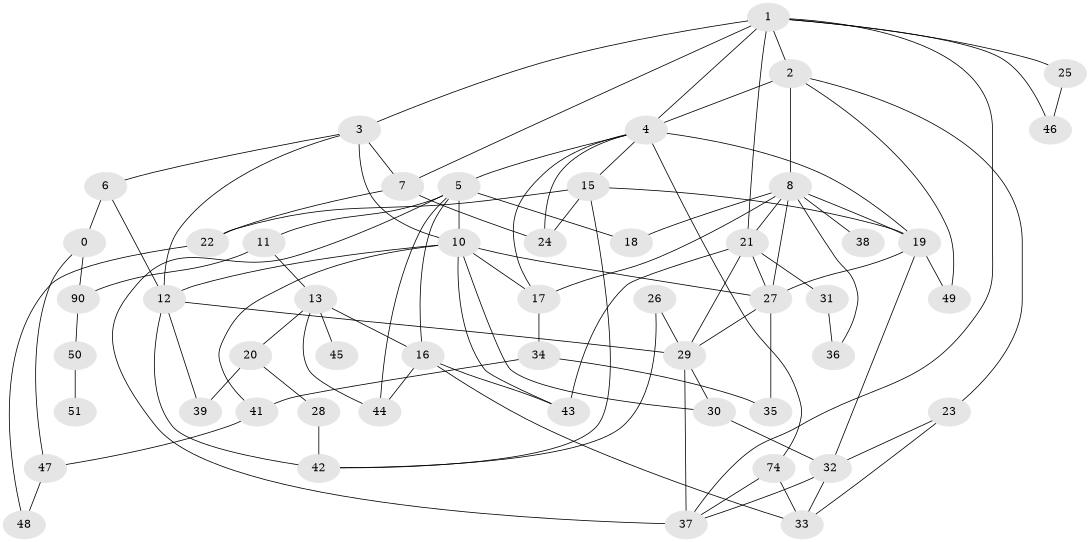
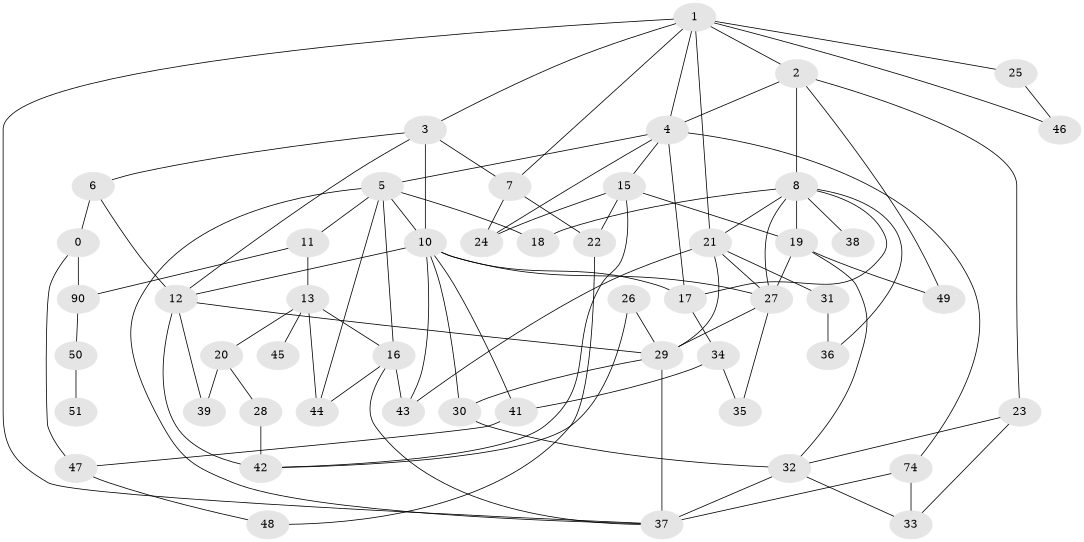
edge "4" -- "19": removed
edge "16" -- "33": now "16" -- "37"
